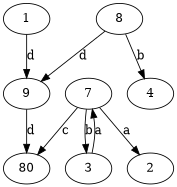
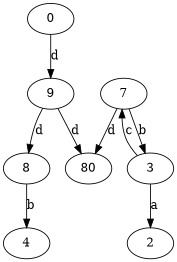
node "1": label "1" -> "0"
edge "8" -> "9": reversed
edge "7" -> "2": now "3" -> "2"
edge "7" -> "80": label "c" -> "d"
edge "3" -> "7": label "a" -> "c"
